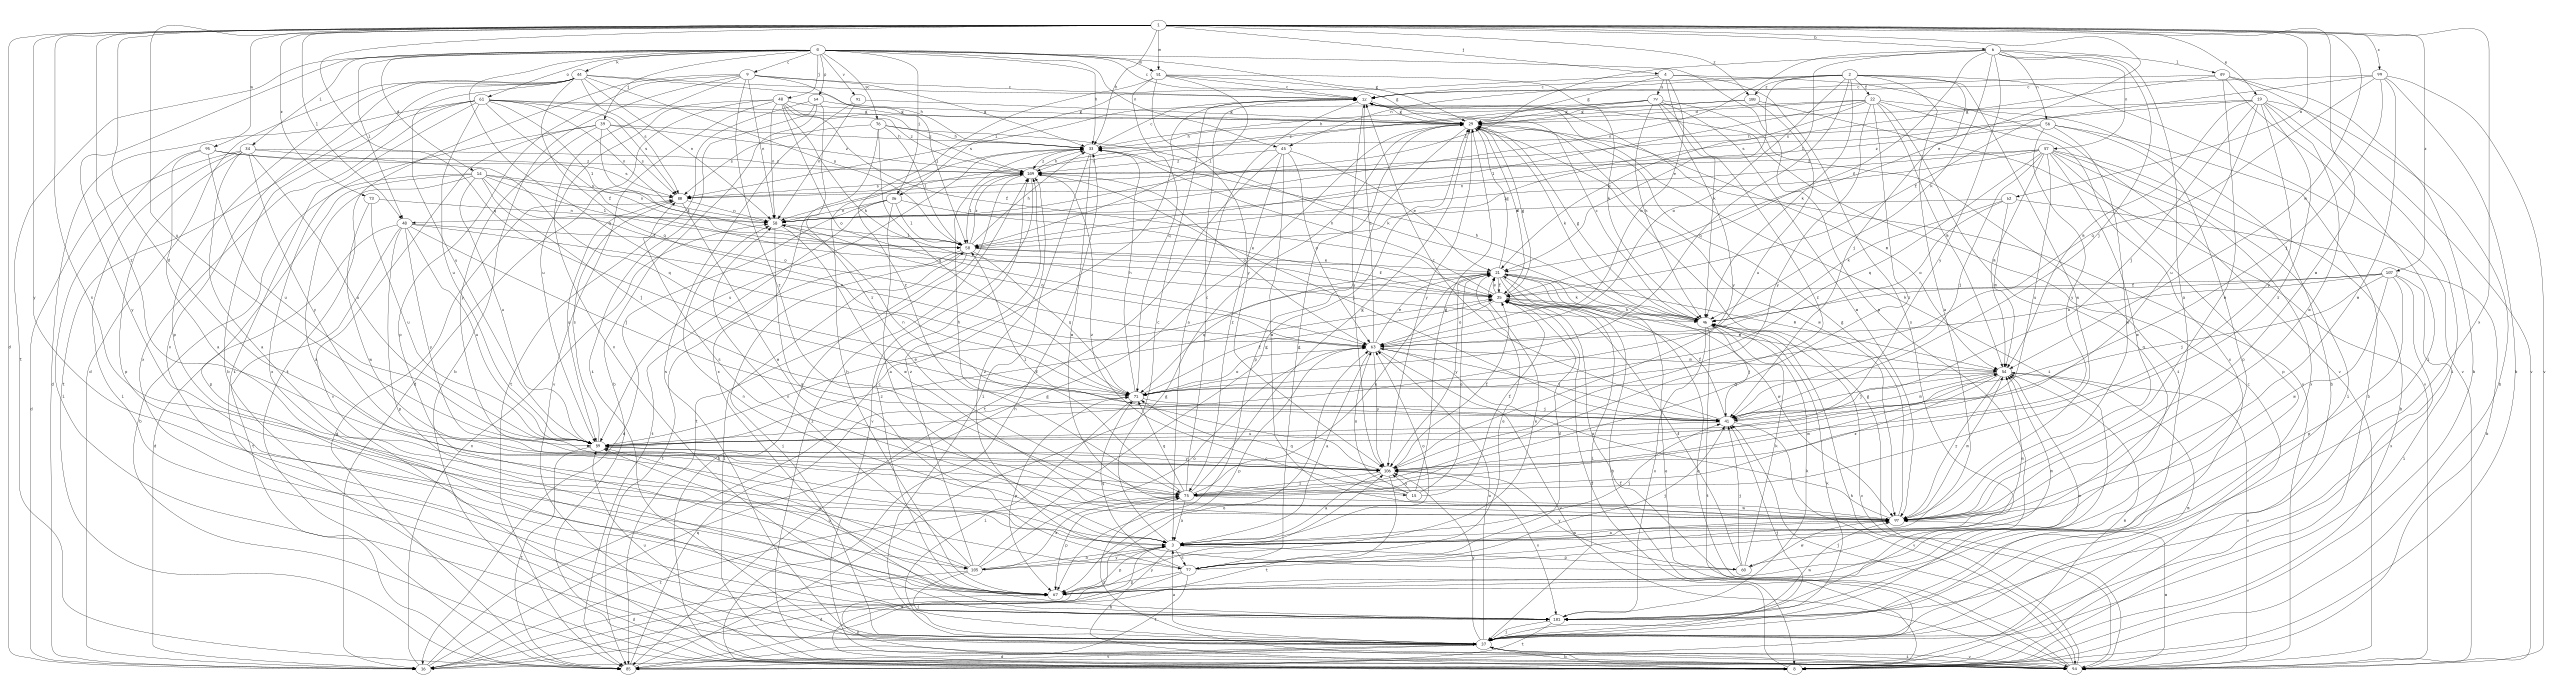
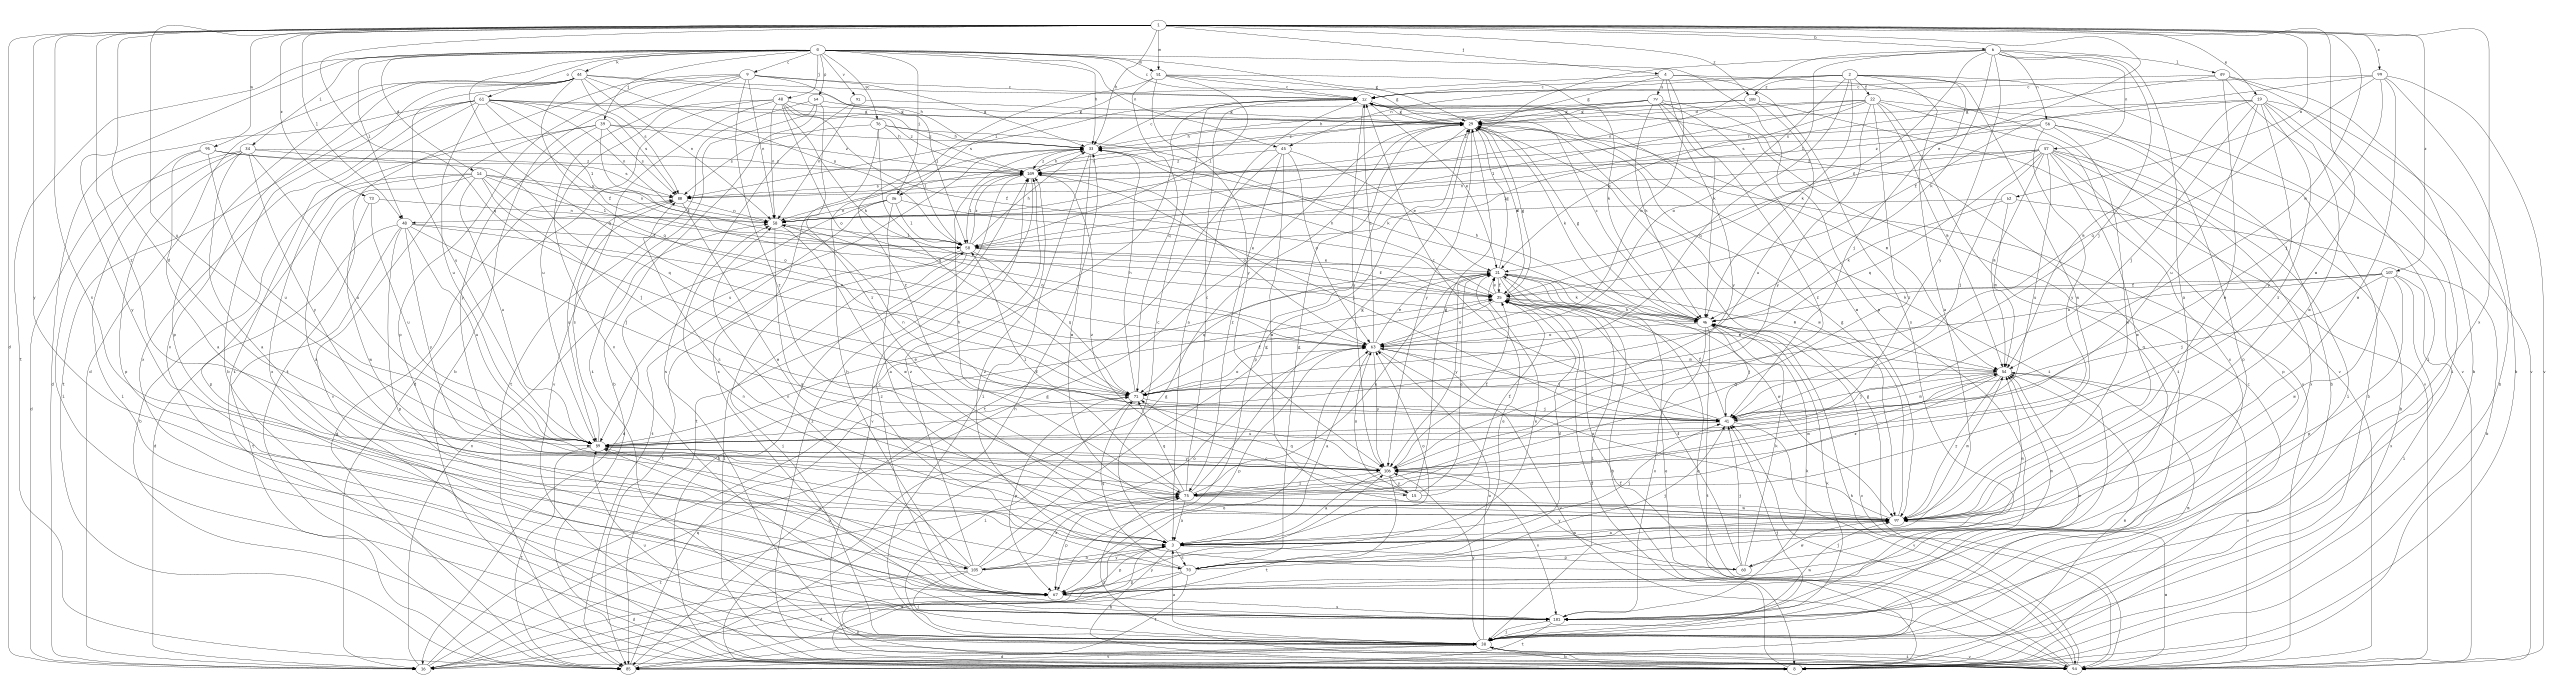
edge "2" -> "21": now "12" -> "21"
edge "62" -> "63": now "46" -> "63"
edge "15" -> "106": reversed
node "77": label "77" -> "70"
edge "67" -> "101": added, label "x"
node "37": label "37" -> "30"
